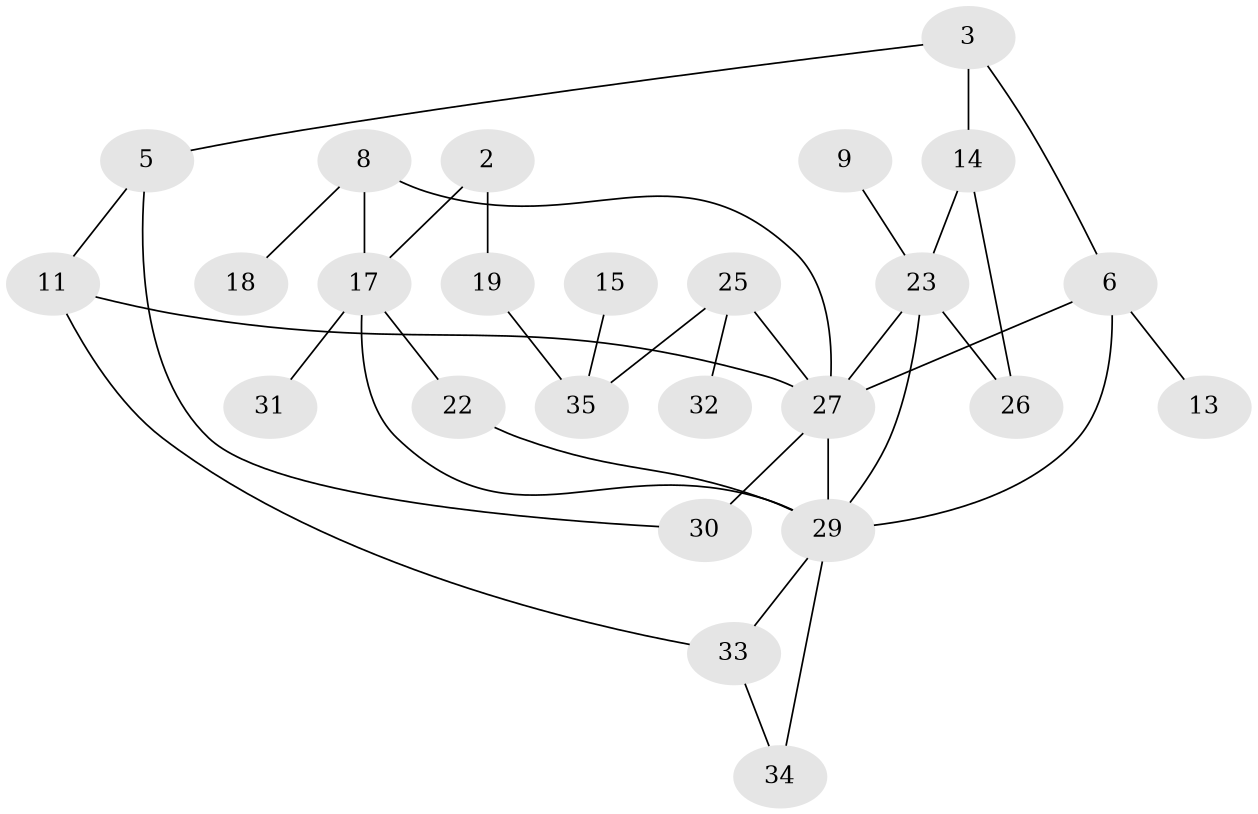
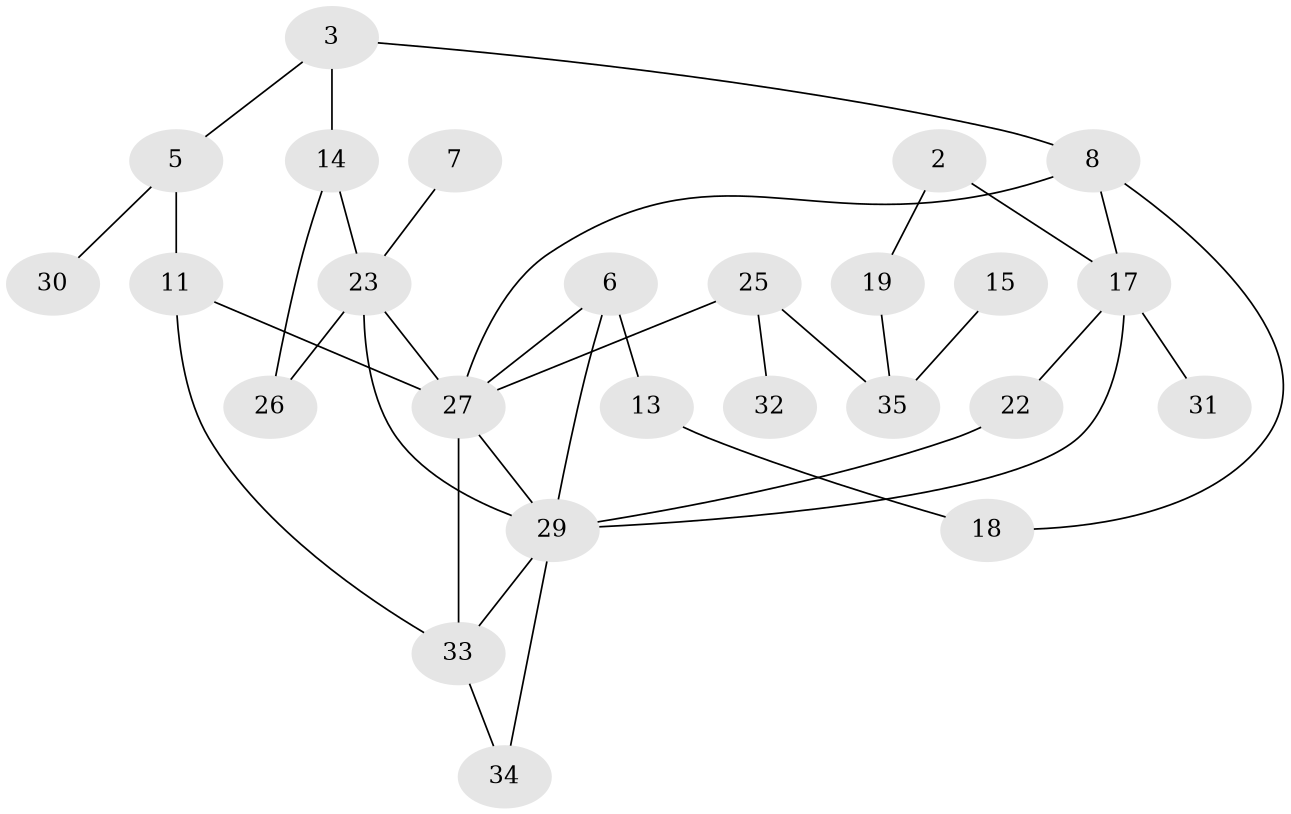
edge "3" -- "6": now "3" -- "8"
node "9": label "9" -> "7"
edge "27" -- "30": now "27" -- "33"
edge "13" -- "18": added
